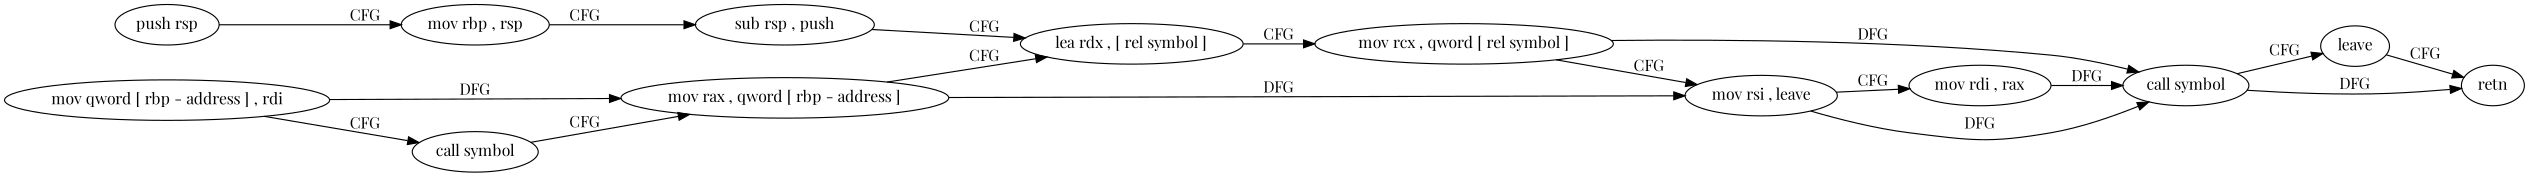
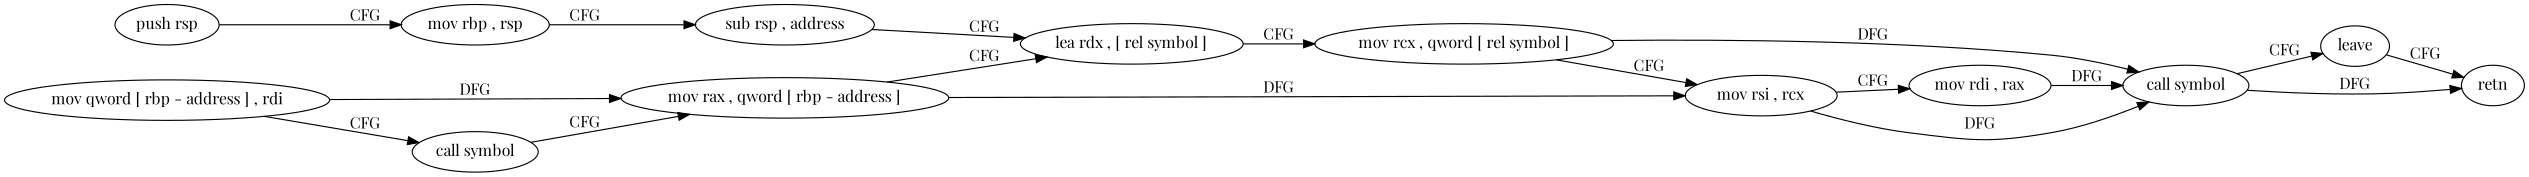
node "sub rsp , push": label "sub rsp , push" -> "sub rsp , address"
node "mov rsi , leave": label "mov rsi , leave" -> "mov rsi , rcx"
